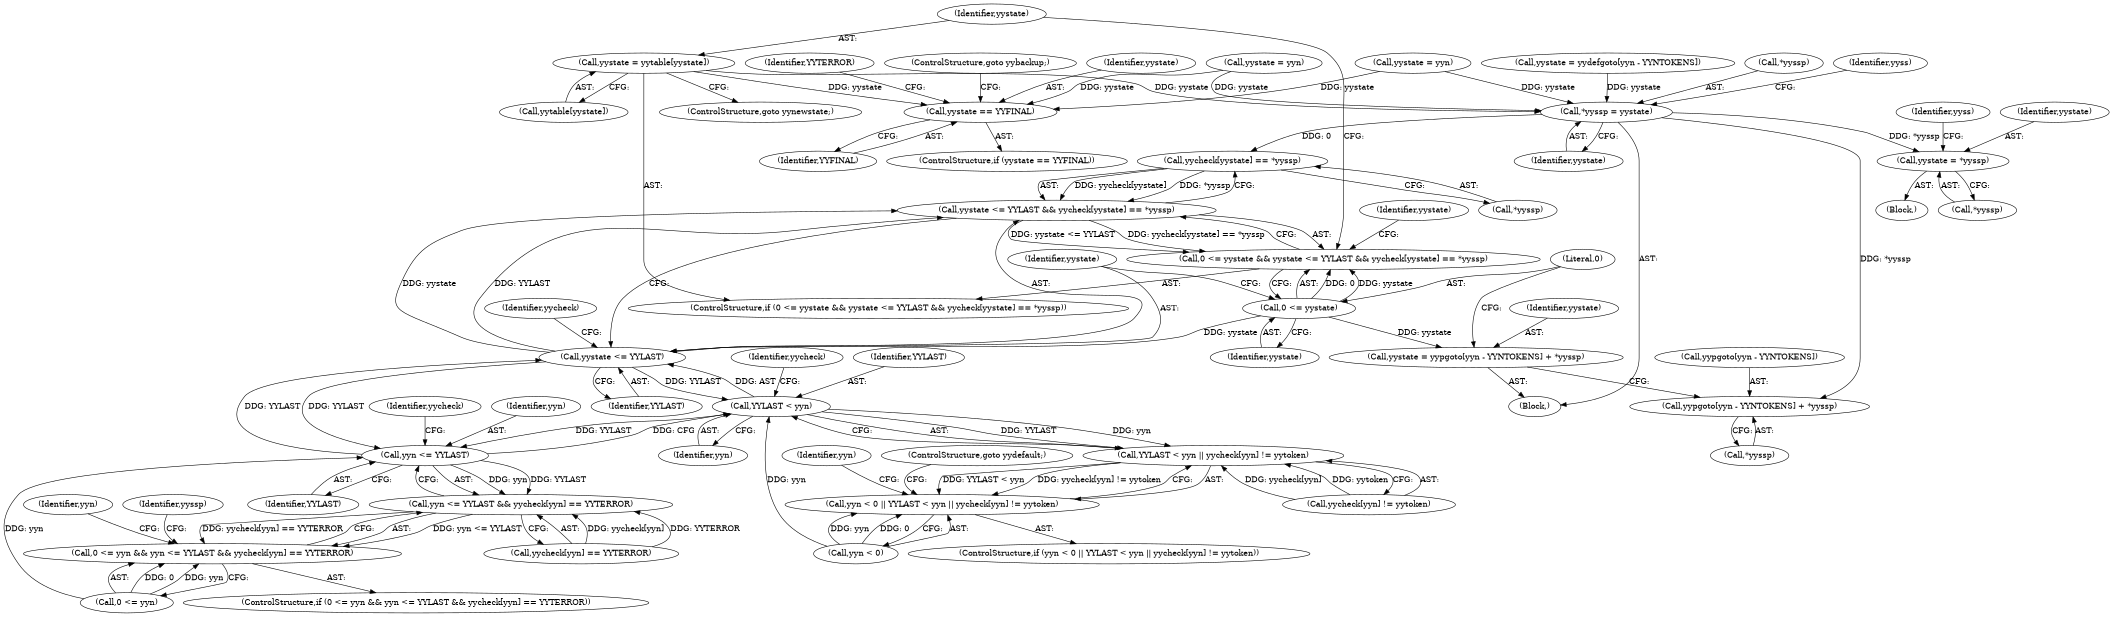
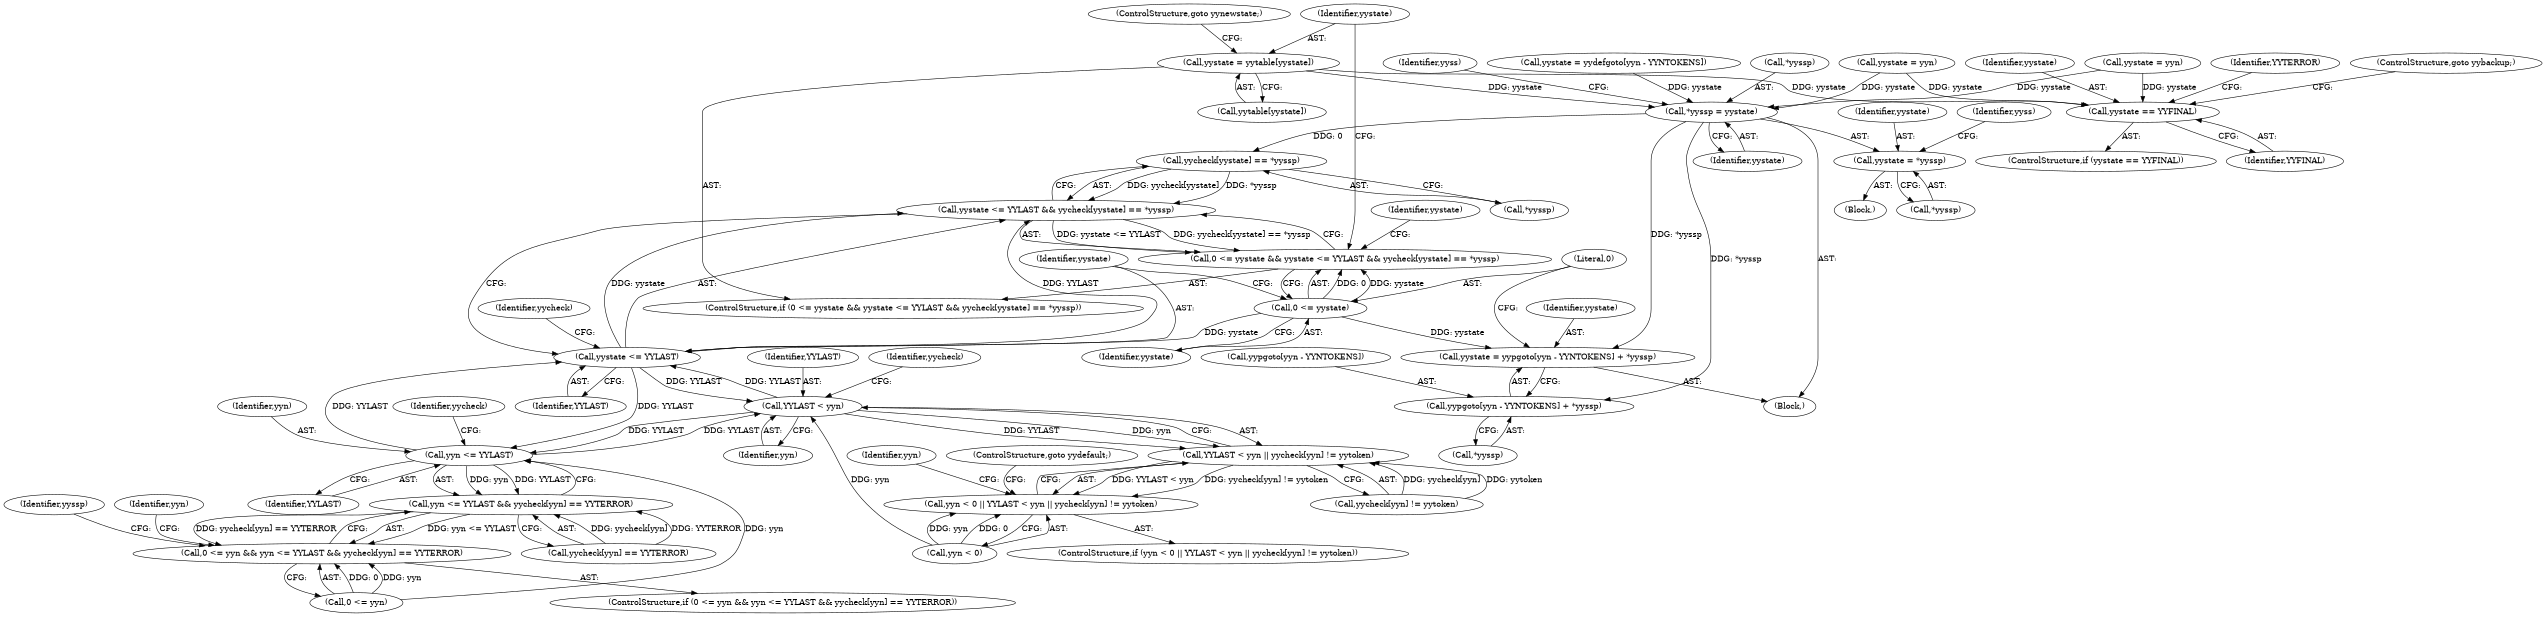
edge "(Call,yystate = yytable[yystate])" -> "(ControlStructure,goto yynewstate;)": reversed
edge "(Call,*yyssp = yystate)" -> "(Call,yystate = *yyssp)": label "DDG: *yyssp" -> "AST: "
edge "(Call,*yyssp = yystate)" -> "(Call,yystate = yypgoto[yyn - YYNTOKENS] + *yyssp)": added, label "DDG: *yyssp"
edge "(Call,YYLAST < yyn)" -> "(Call,yystate <= YYLAST)": label "DDG: AST" -> "DDG: YYLAST"
edge "(Call,yypgoto[yyn - YYNTOKENS] + *yyssp)" -> "(Call,yystate = yypgoto[yyn - YYNTOKENS] + *yyssp)": added, label "AST:"
edge "(Call,yyn <= YYLAST)" -> "(Call,YYLAST < yyn)": label "DDG: CFG" -> "DDG: YYLAST"
